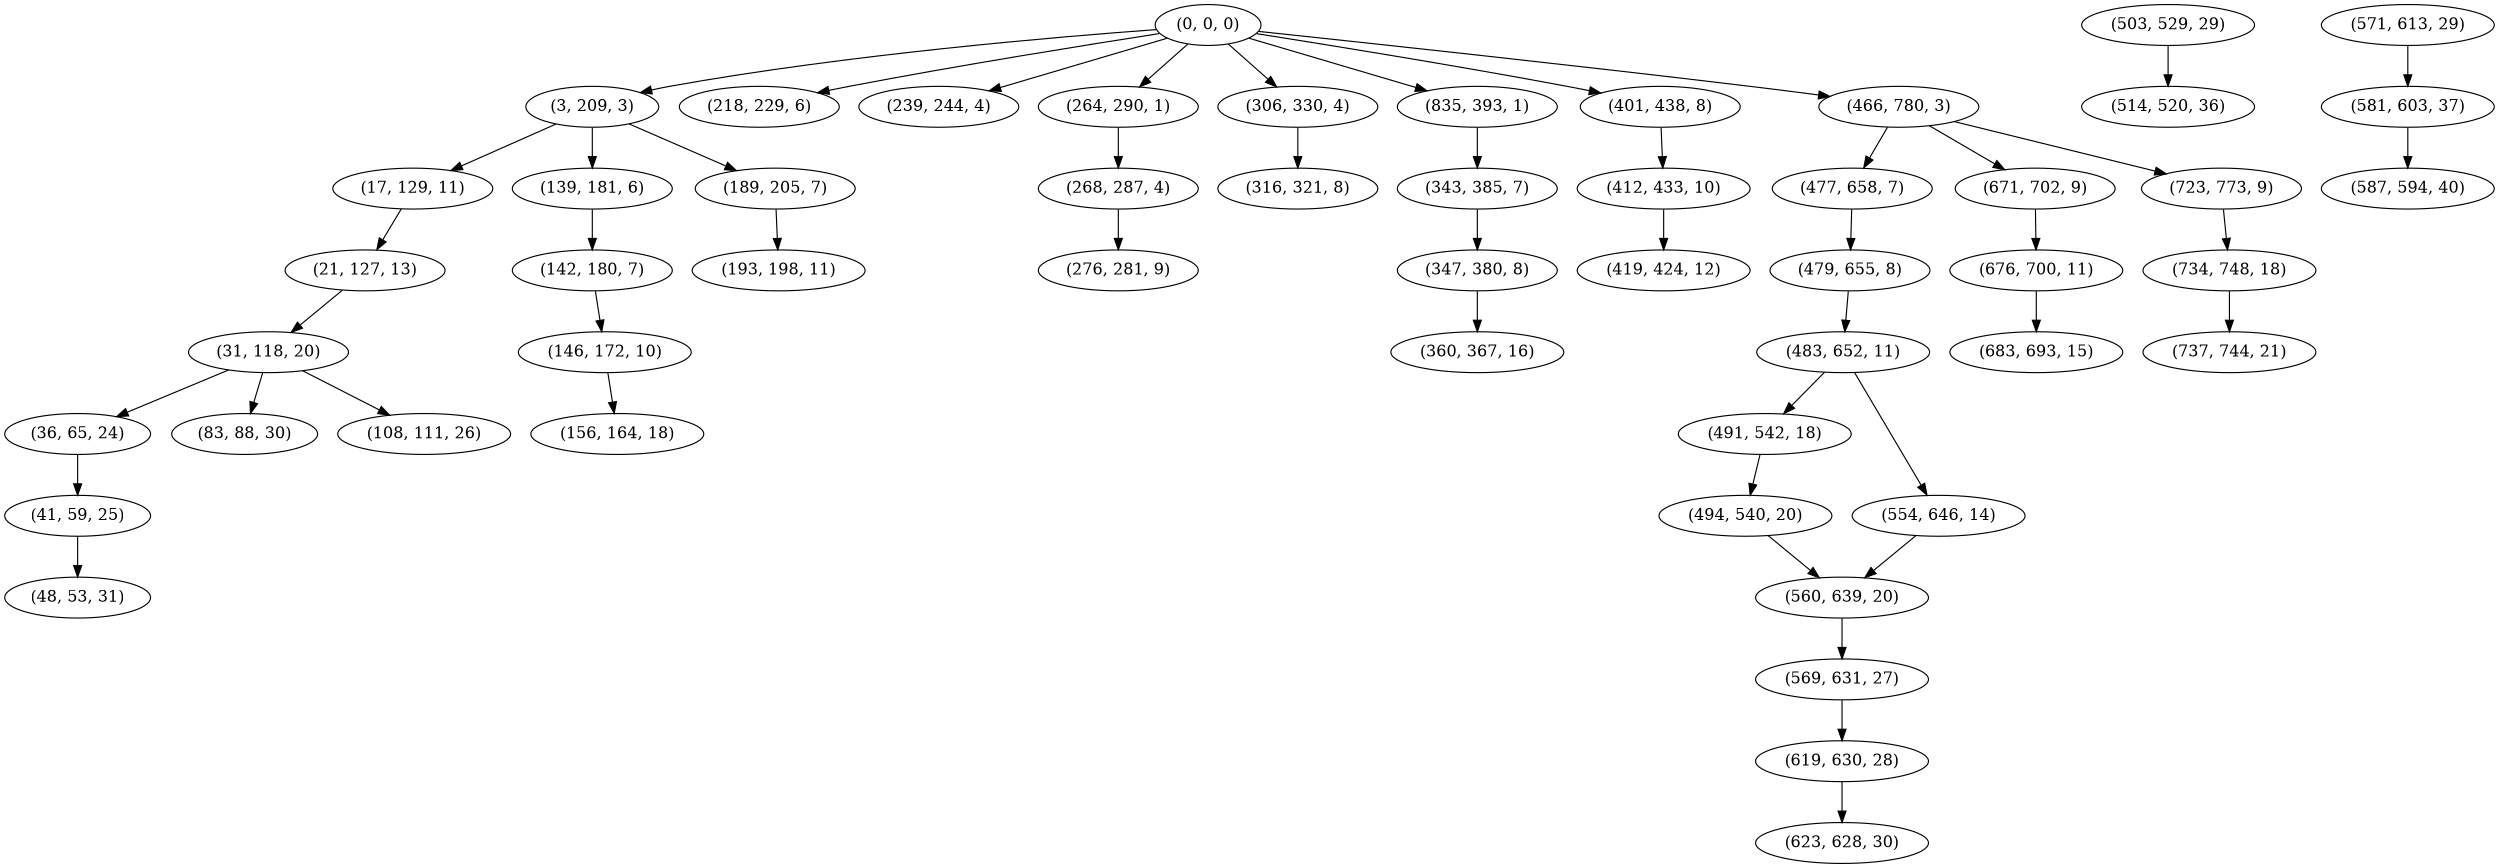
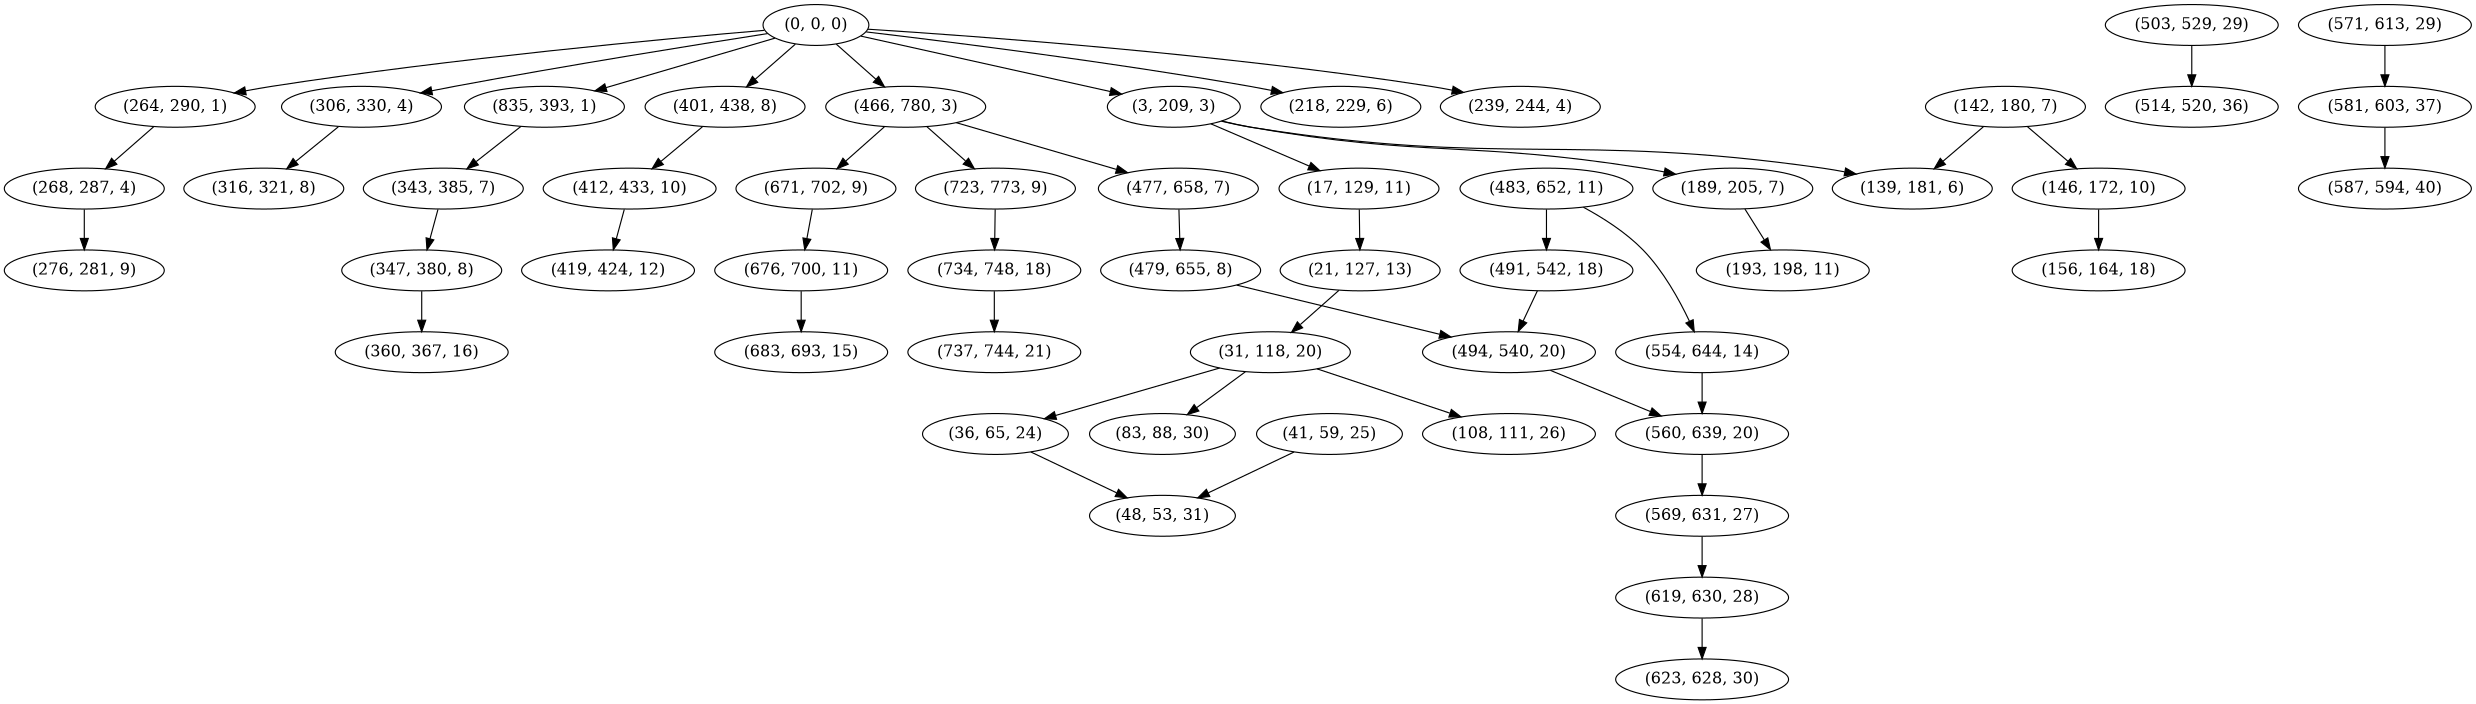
edge "(139, 181, 6)" -> "(142, 180, 7)": reversed
edge "(479, 655, 8)" -> "(483, 652, 11)": now "(479, 655, 8)" -> "(494, 540, 20)"
edge "(36, 65, 24)" -> "(41, 59, 25)": now "(36, 65, 24)" -> "(48, 53, 31)"
node "(554, 646, 14)": label "(554, 646, 14)" -> "(554, 644, 14)"
